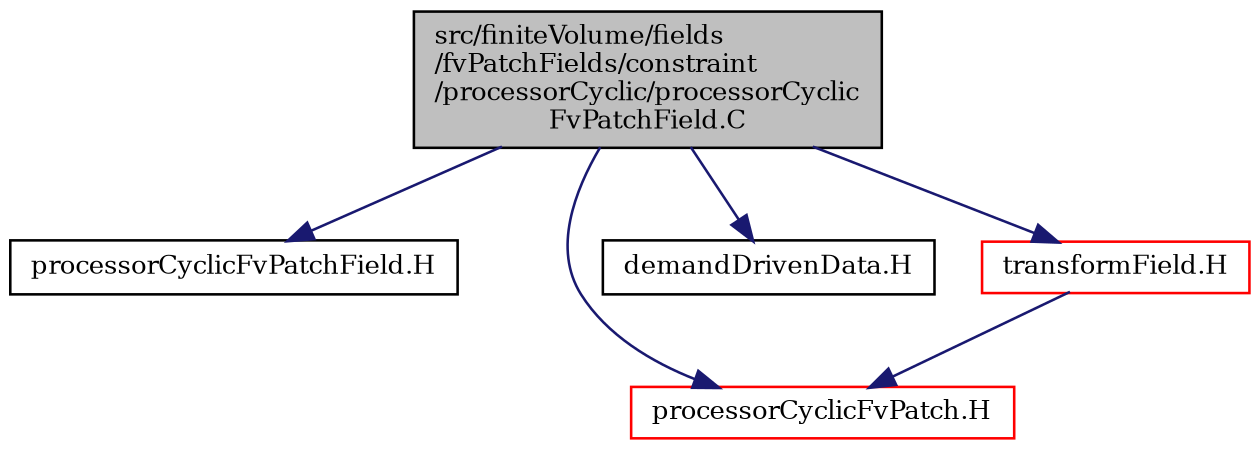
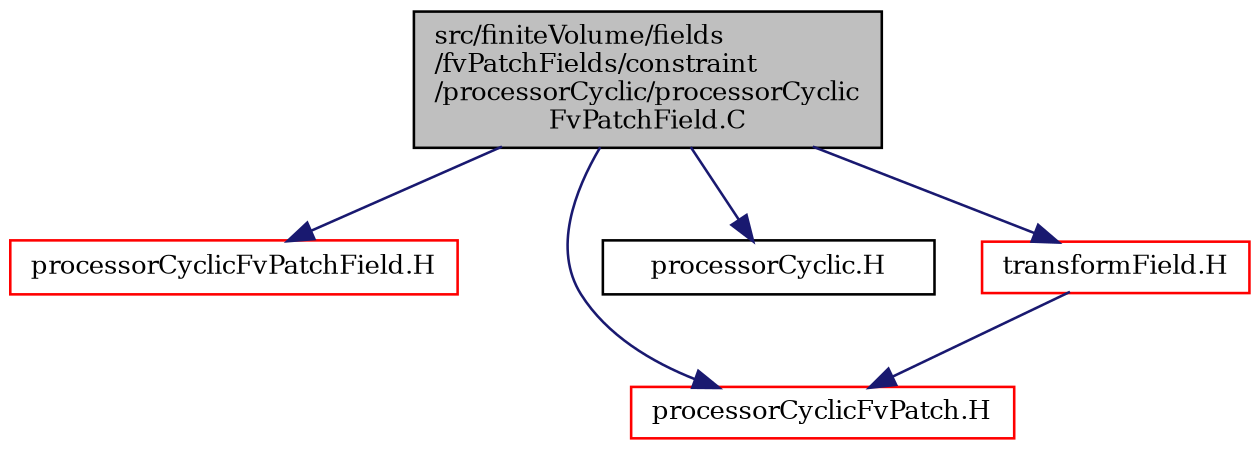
node "processorCyclicFvPatchField.H": color black -> red
node "demandDrivenData.H": label "demandDrivenData.H" -> "processorCyclic.H"
